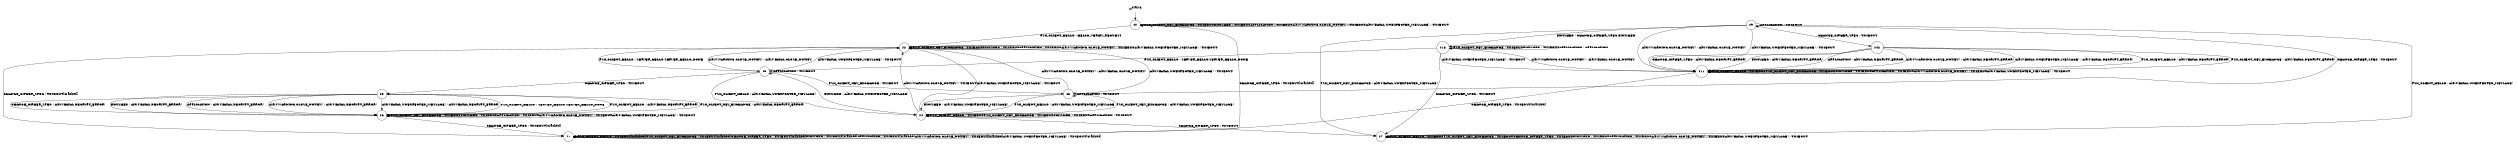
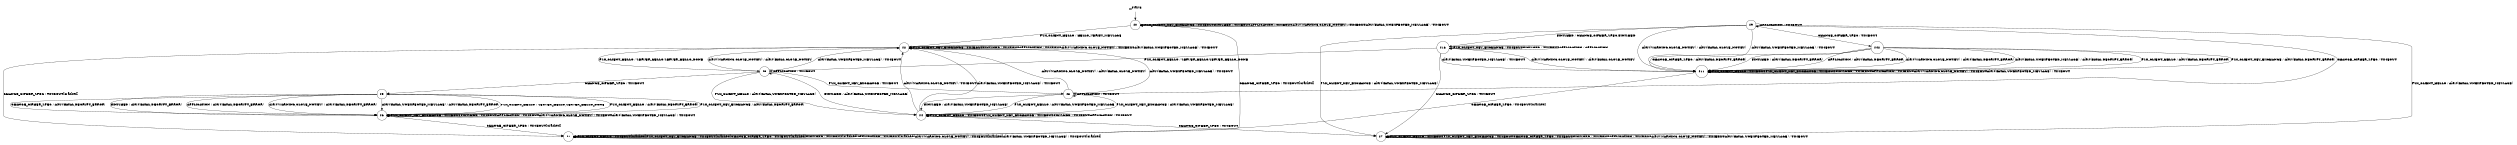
edge "s0" -> "s2": label "PSK_CLIENT_HELLO / HELLO_VERIFY_REQUEST" -> "PSK_CLIENT_HELLO / HELLO_VERIFY_MESSAGE"
